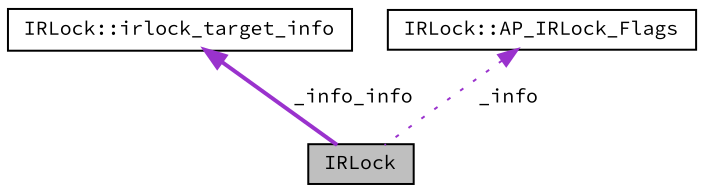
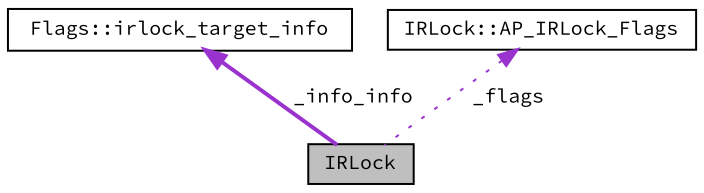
node "IRLock::irlock_target_info": label "IRLock::irlock_target_info" -> "Flags::irlock_target_info"
edge "IRLock" -> "IRLock::AP_IRLock_Flags": label " _info" -> " _flags"
